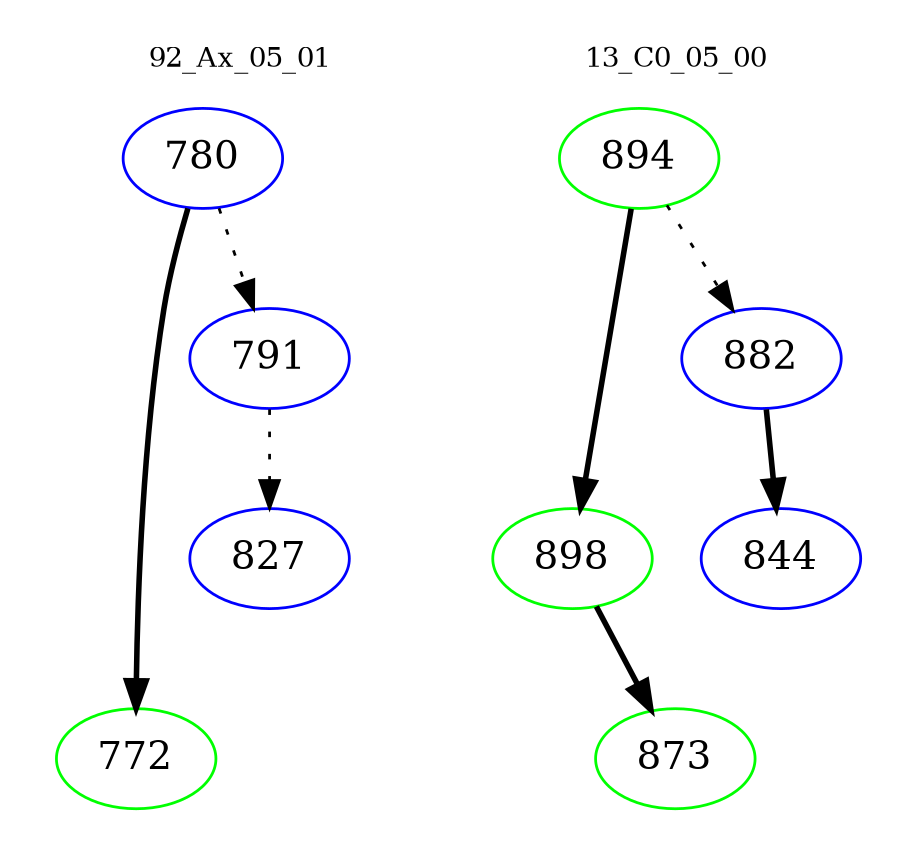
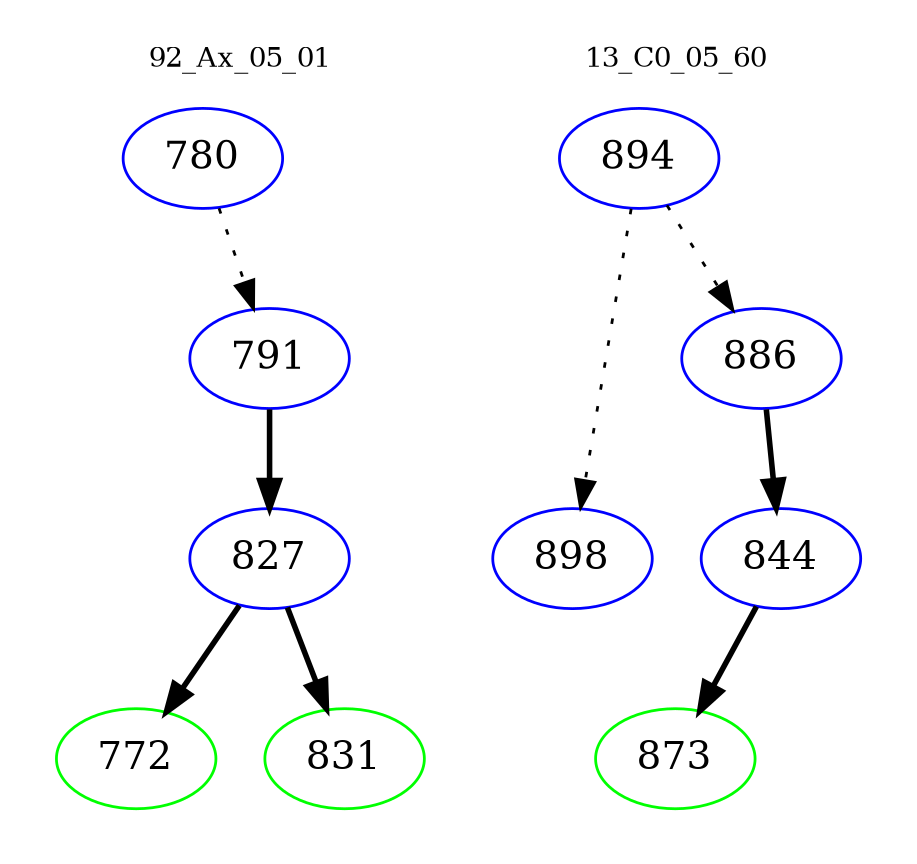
cluster "13_C0_05_00": label "13_C0_05_00" -> "13_C0_05_60"
node "894": color green -> blue
edge "894" -> "898": style bold -> dotted
node "882": label "882" -> "886"
edge "780" -> "772": now "827" -> "772"
edge "791" -> "827": style dotted -> bold
node "898": color green -> blue
edge "898" -> "873": now "844" -> "873"
node "831": added
